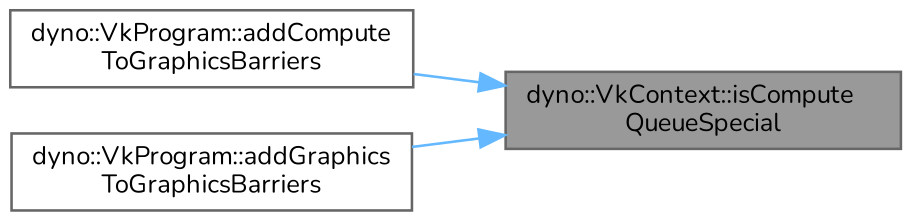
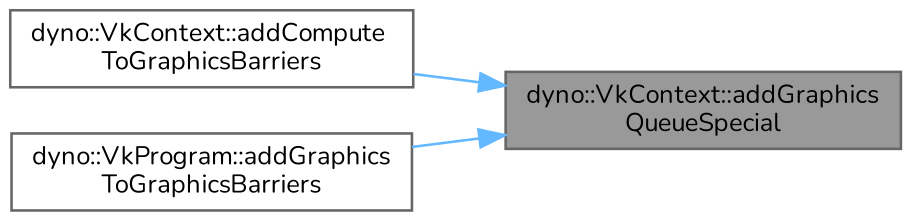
node "dyno::VkProgram::addCompute ToGraphicsBarriers": label "dyno::VkProgram::addCompute ToGraphicsBarriers" -> "dyno::VkContext::addCompute ToGraphicsBarriers"
node "dyno::VkContext::isCompute QueueSpecial": label "dyno::VkContext::isCompute QueueSpecial" -> "dyno::VkContext::addGraphics QueueSpecial"
